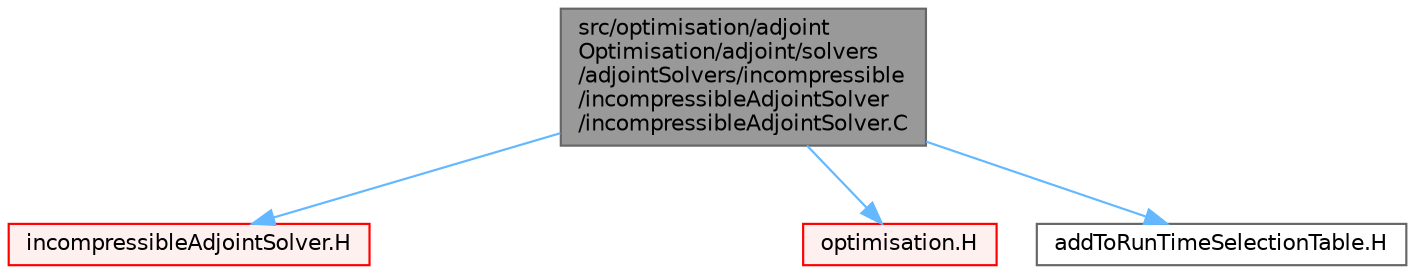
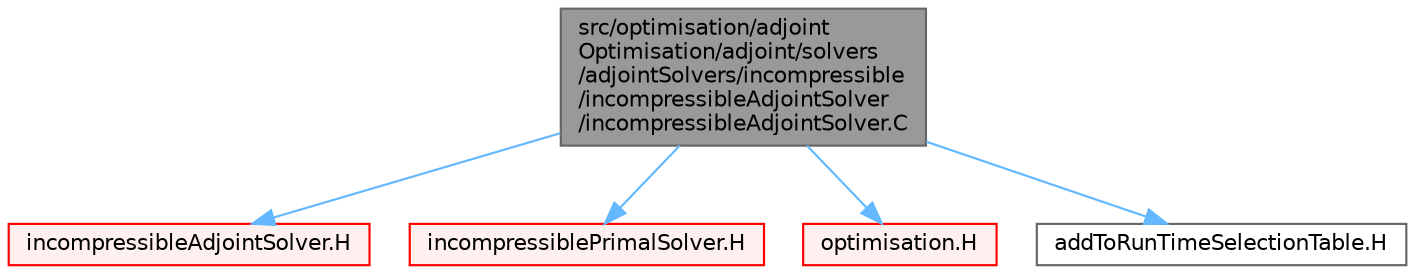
node "incompressiblePrimalSolver.H": added
